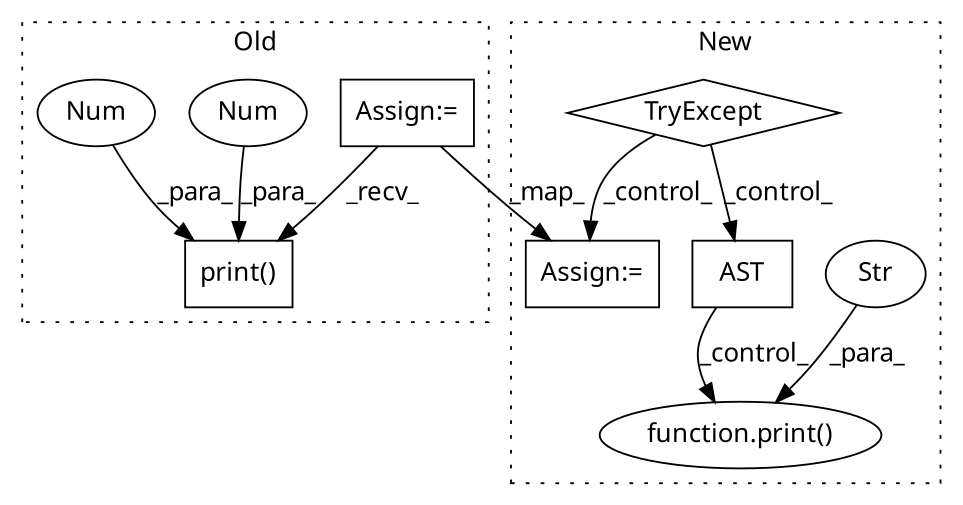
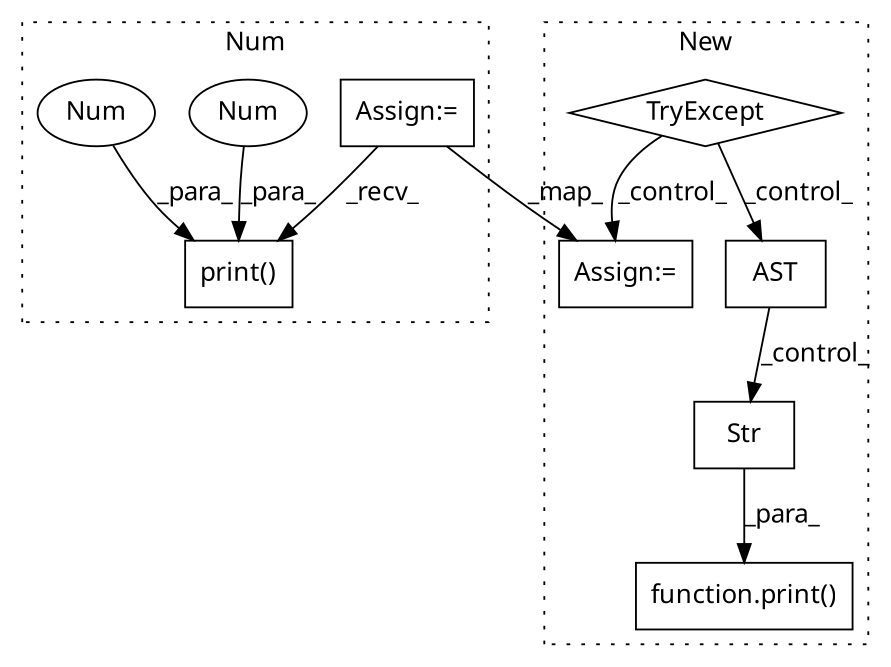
cluster "Old": label "Old" -> "Num"
node "Str": shape ellipse -> box
edge "AST" -> "function.print()": now "AST" -> "Str"
node "function.print()": shape ellipse -> box
